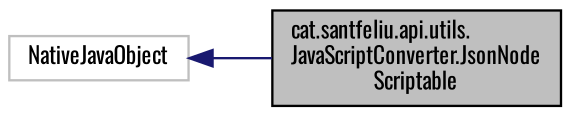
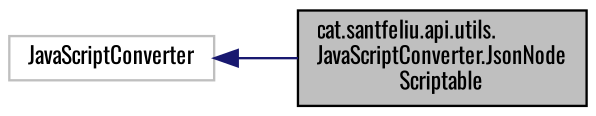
node "NativeJavaObject": label "NativeJavaObject" -> "JavaScriptConverter"
